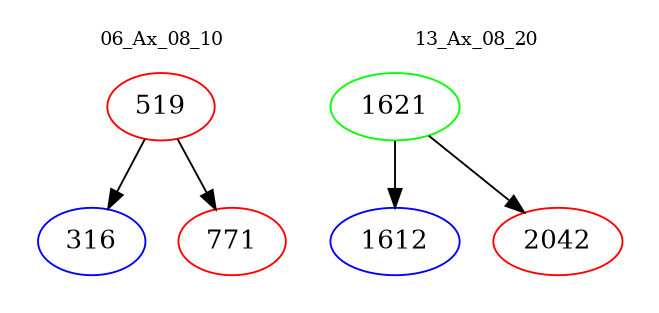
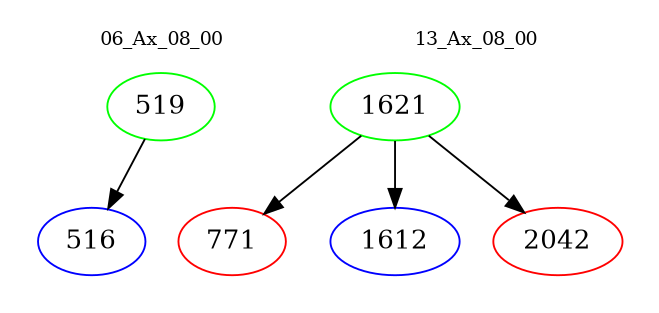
cluster "06_Ax_08_10": label "06_Ax_08_10" -> "06_Ax_08_00"
cluster "13_Ax_08_20": label "13_Ax_08_20" -> "13_Ax_08_00"
node "519": color red -> green
edge "519" -> "771": now "1621" -> "771"
node "316": label "316" -> "516"
